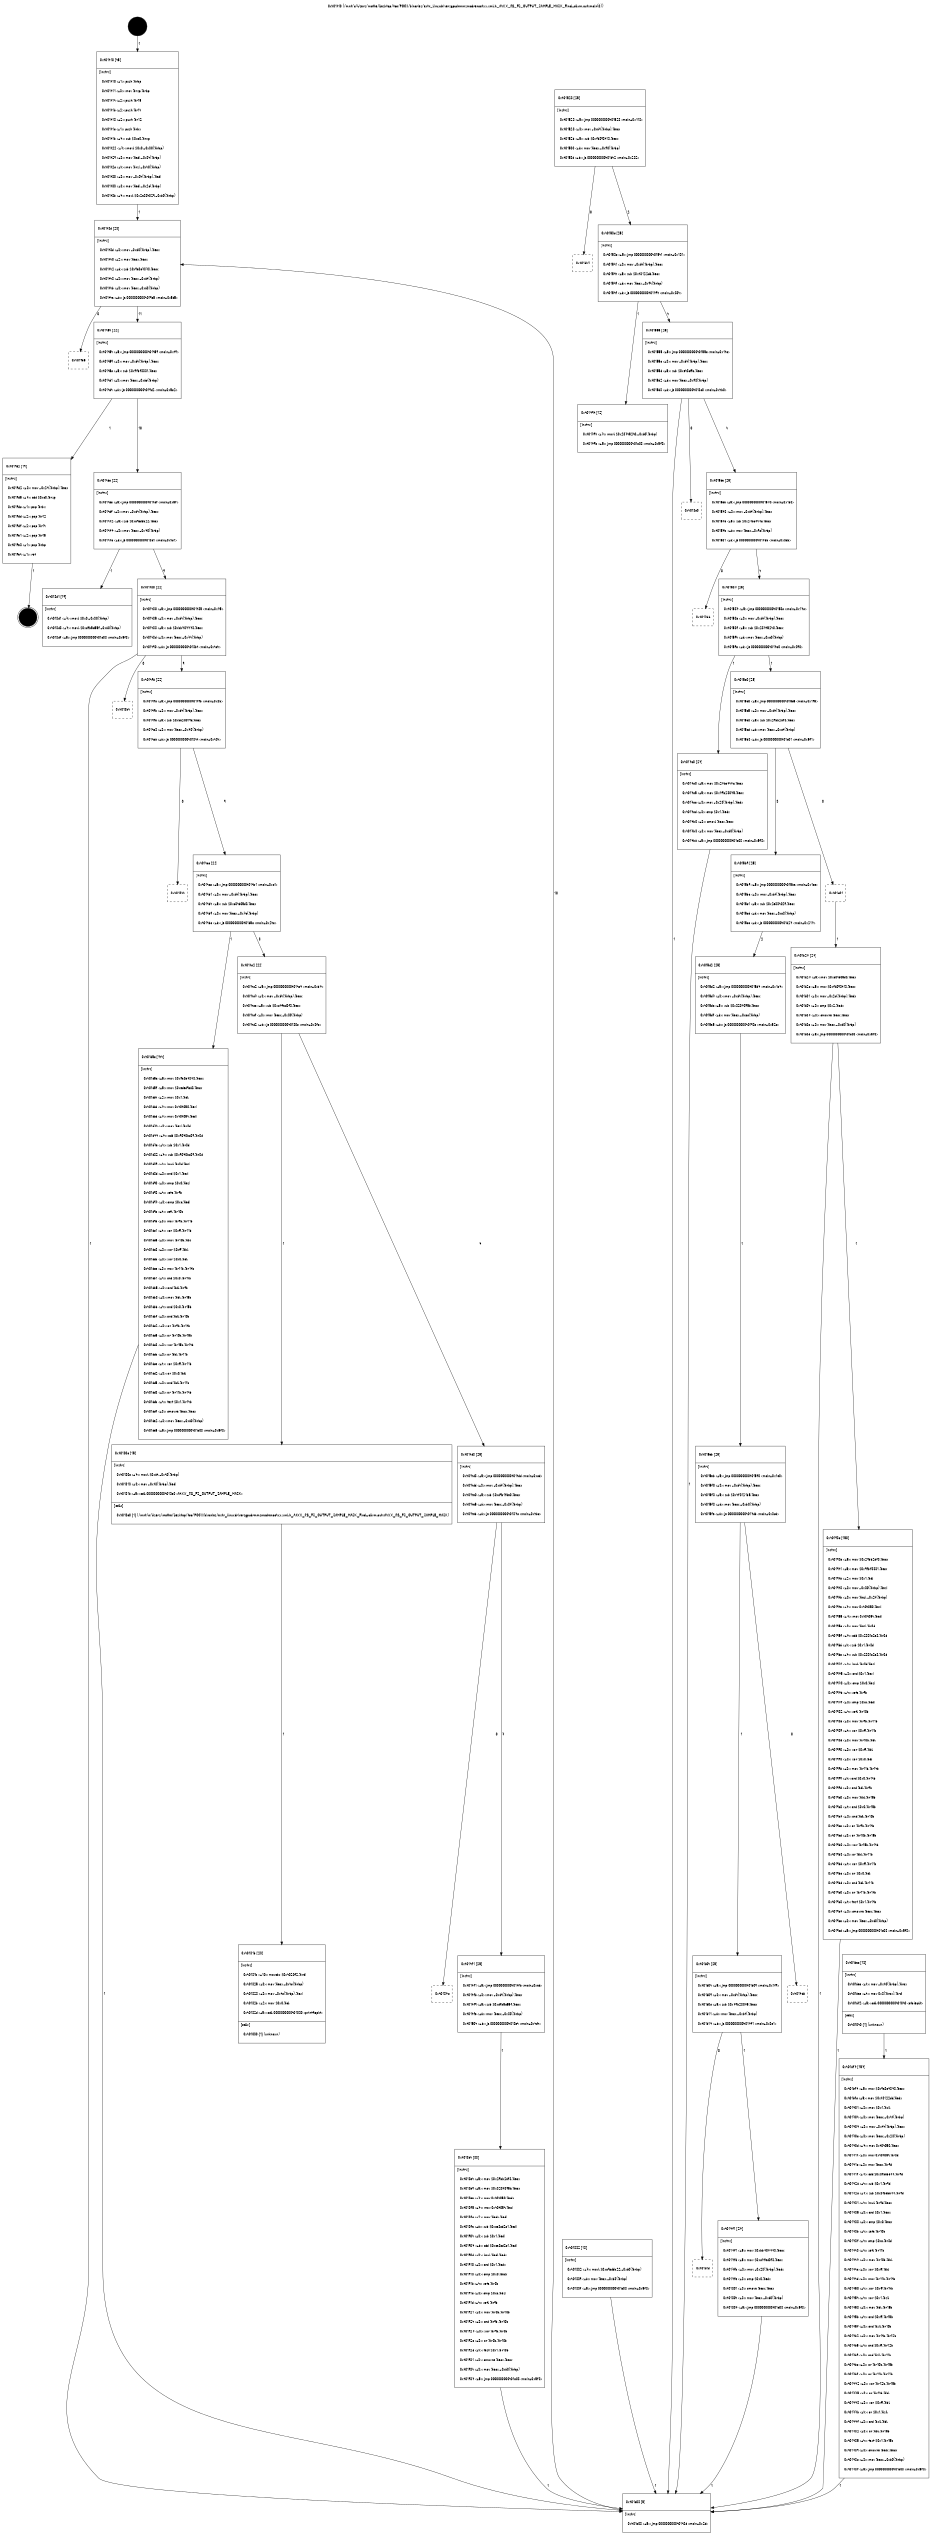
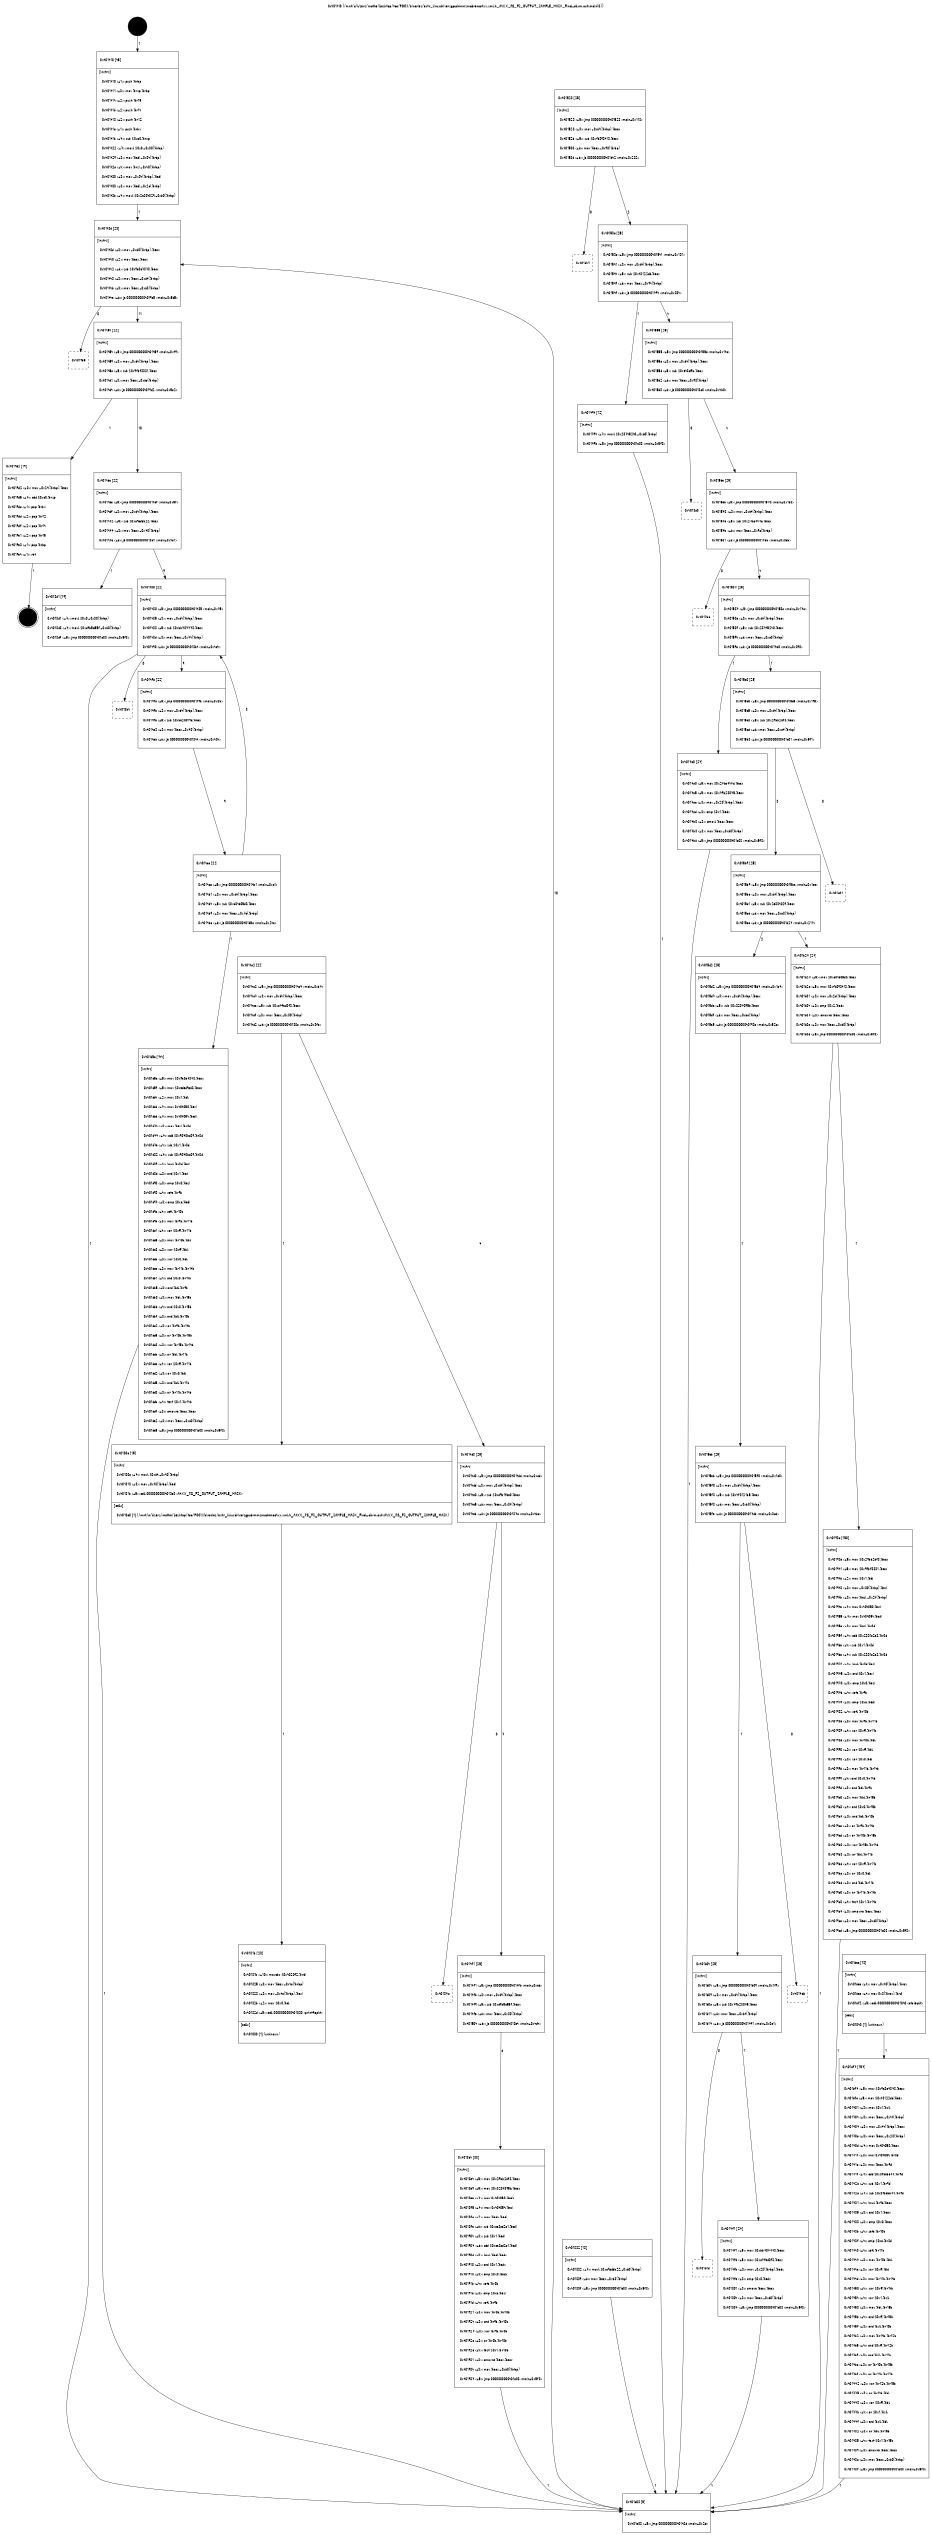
node "0x401844": removed
edge "0x401a01" -> "0x401627 [27]": now "0x4015b9 [25]" -> "0x401627 [27]"
edge "0x4014ac [22]" -> "0x4014c2 [22]": now "0x4014ac [22]" -> "0x401480 [22]"
edge "0x401555 [25]" -> "0x401a08 [5]": now "0x401794 [12]" -> "0x401a08 [5]"
edge "0x4014f1 [25]" -> "0x4018e4 [88]": label " 1" -> " 6"
